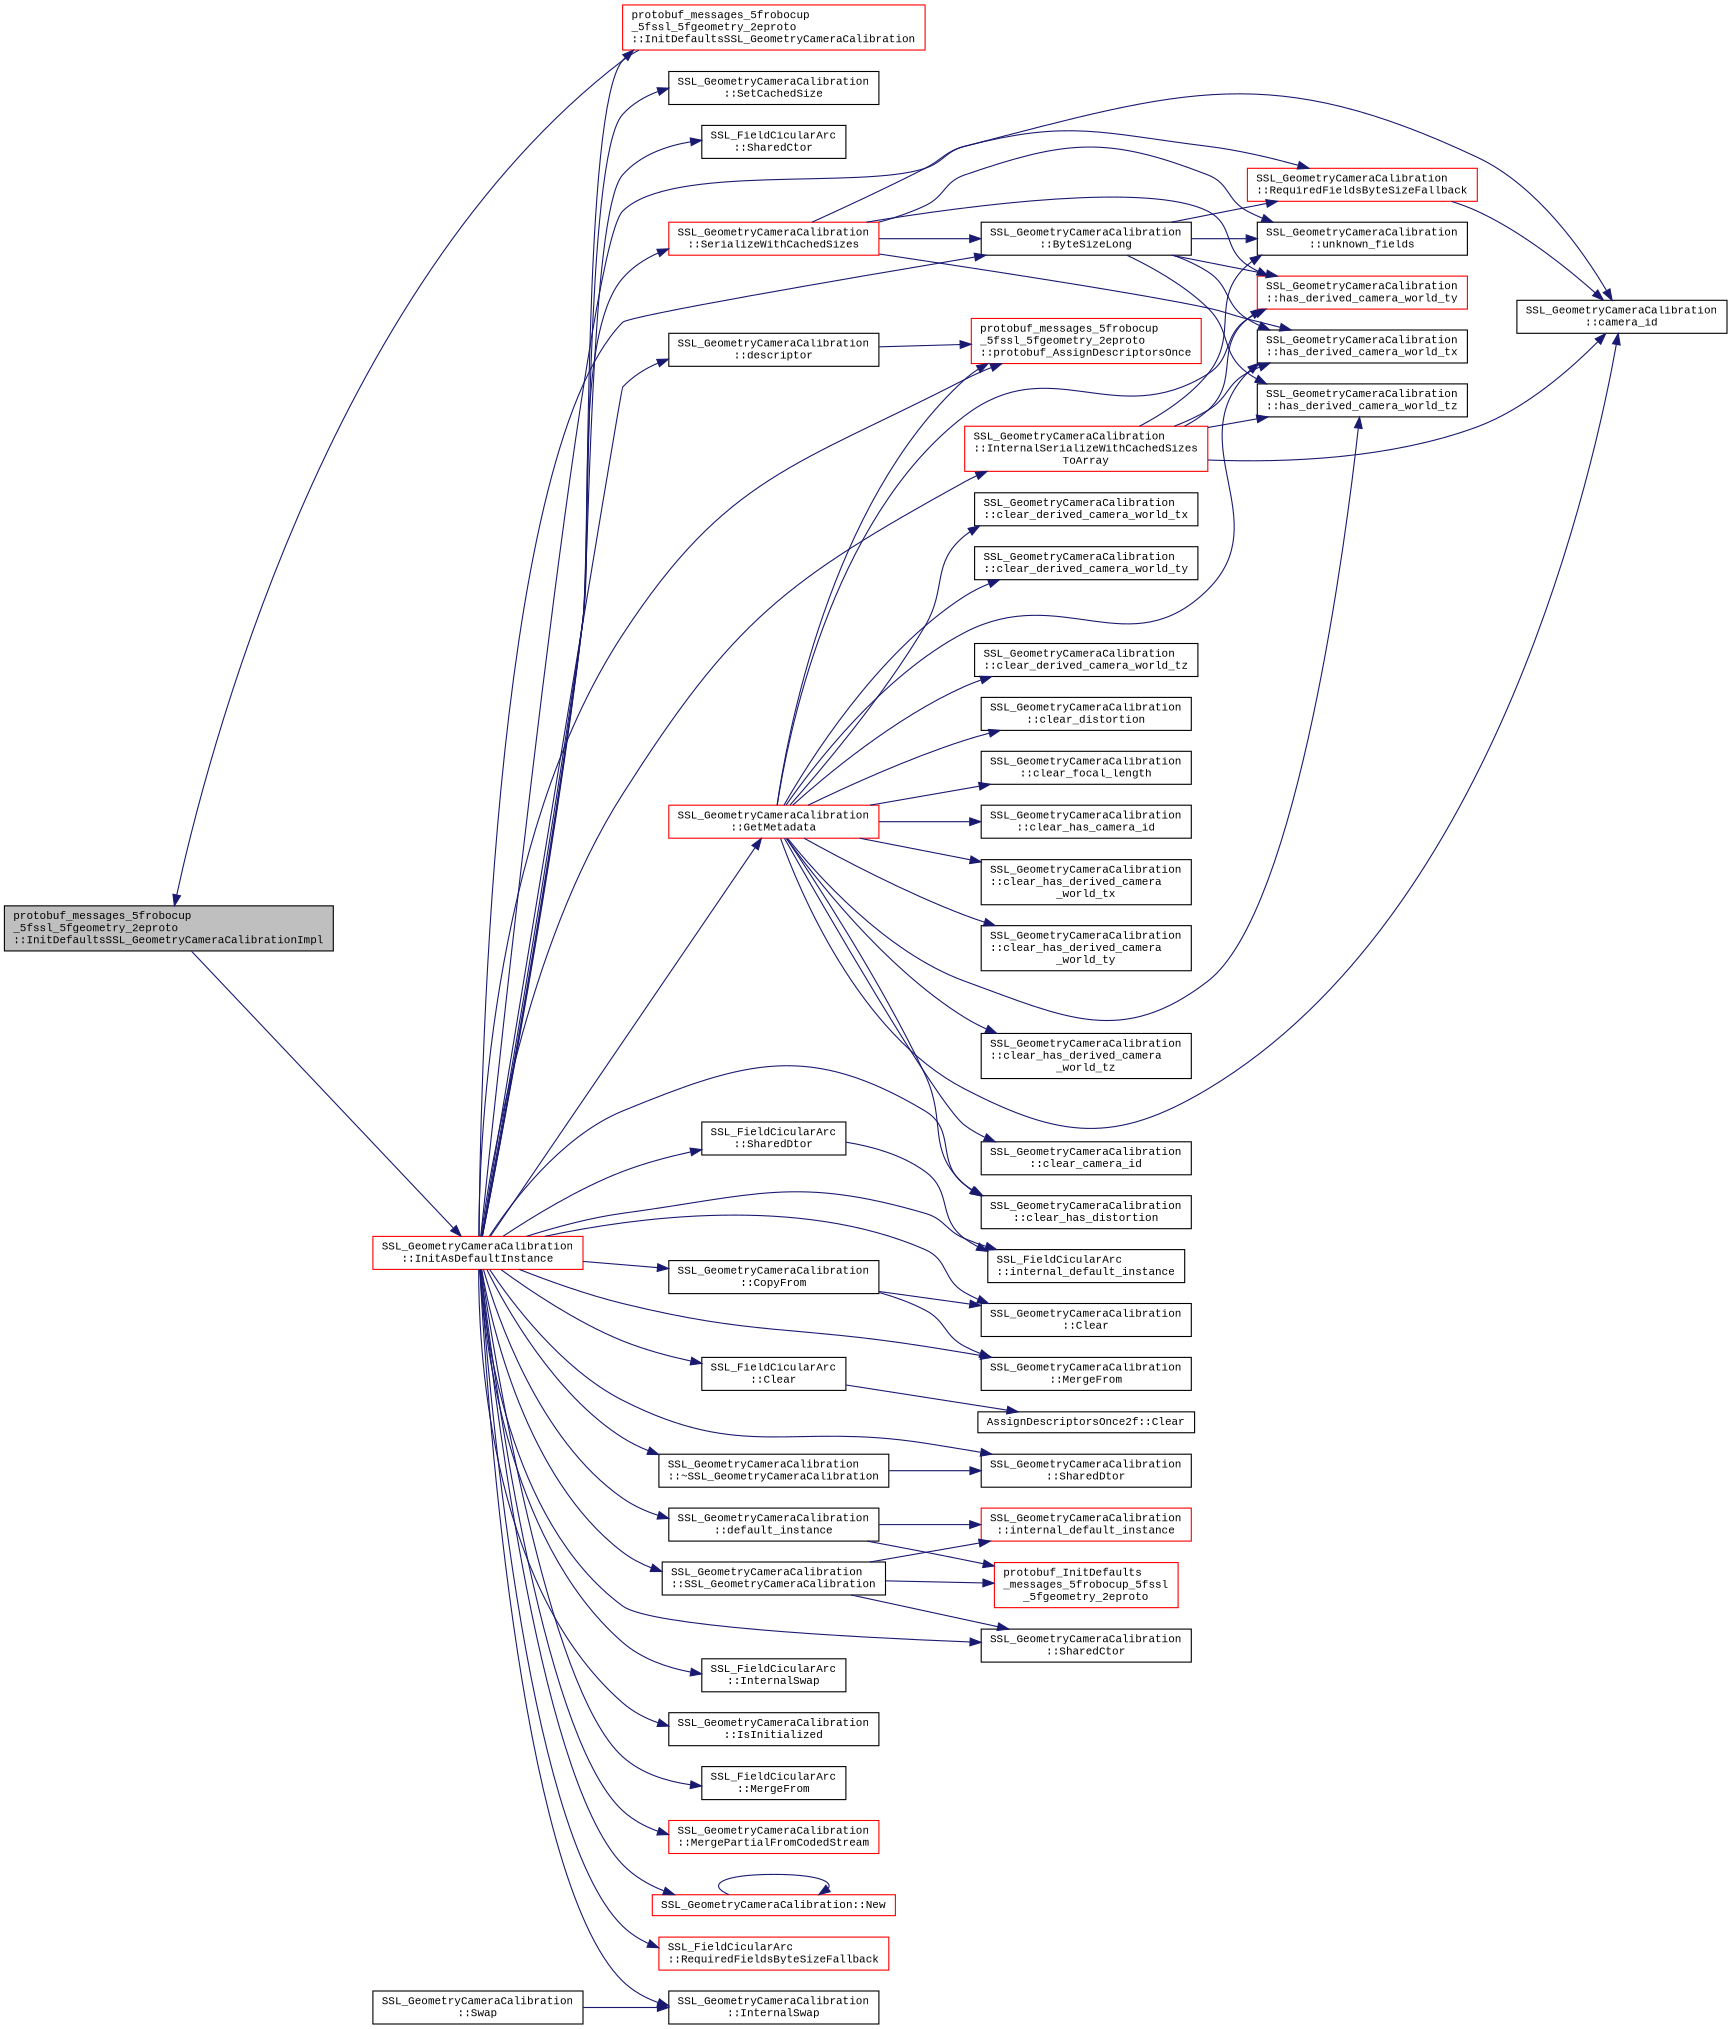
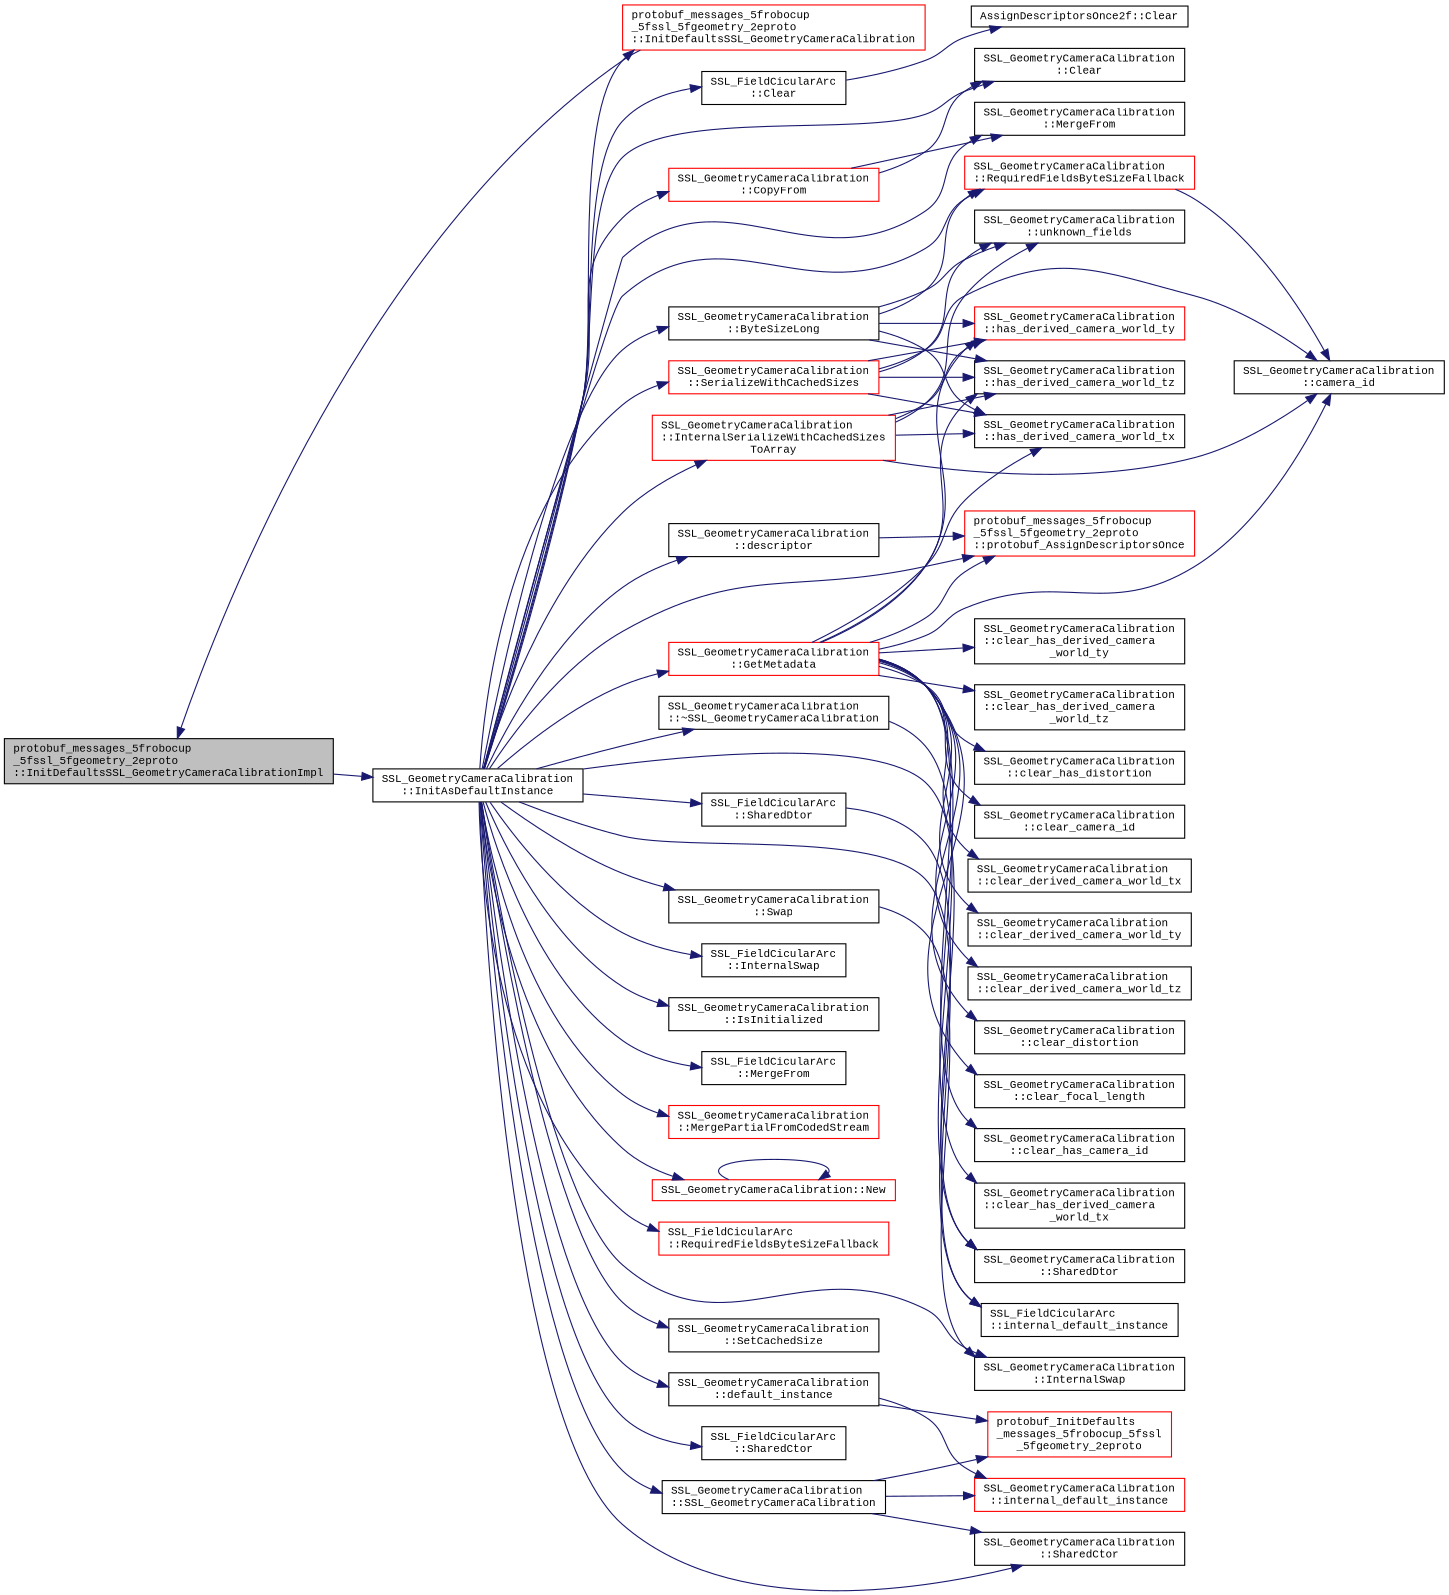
edge "SSL_GeometryCameraCalibration ::SerializeWithCachedSizes" -> "SSL_GeometryCameraCalibration ::ByteSizeLong": now "SSL_GeometryCameraCalibration ::SerializeWithCachedSizes" -> "SSL_GeometryCameraCalibration ::has_derived_camera_world_tz"
edge "SSL_GeometryCameraCalibration ::InitAsDefaultInstance" -> "SSL_GeometryCameraCalibration ::clear_has_distortion": now "SSL_GeometryCameraCalibration ::InitAsDefaultInstance" -> "SSL_GeometryCameraCalibration ::Swap"
node "SSL_GeometryCameraCalibration ::InitAsDefaultInstance": color red -> black
node "SSL_GeometryCameraCalibration ::CopyFrom": color black -> red
